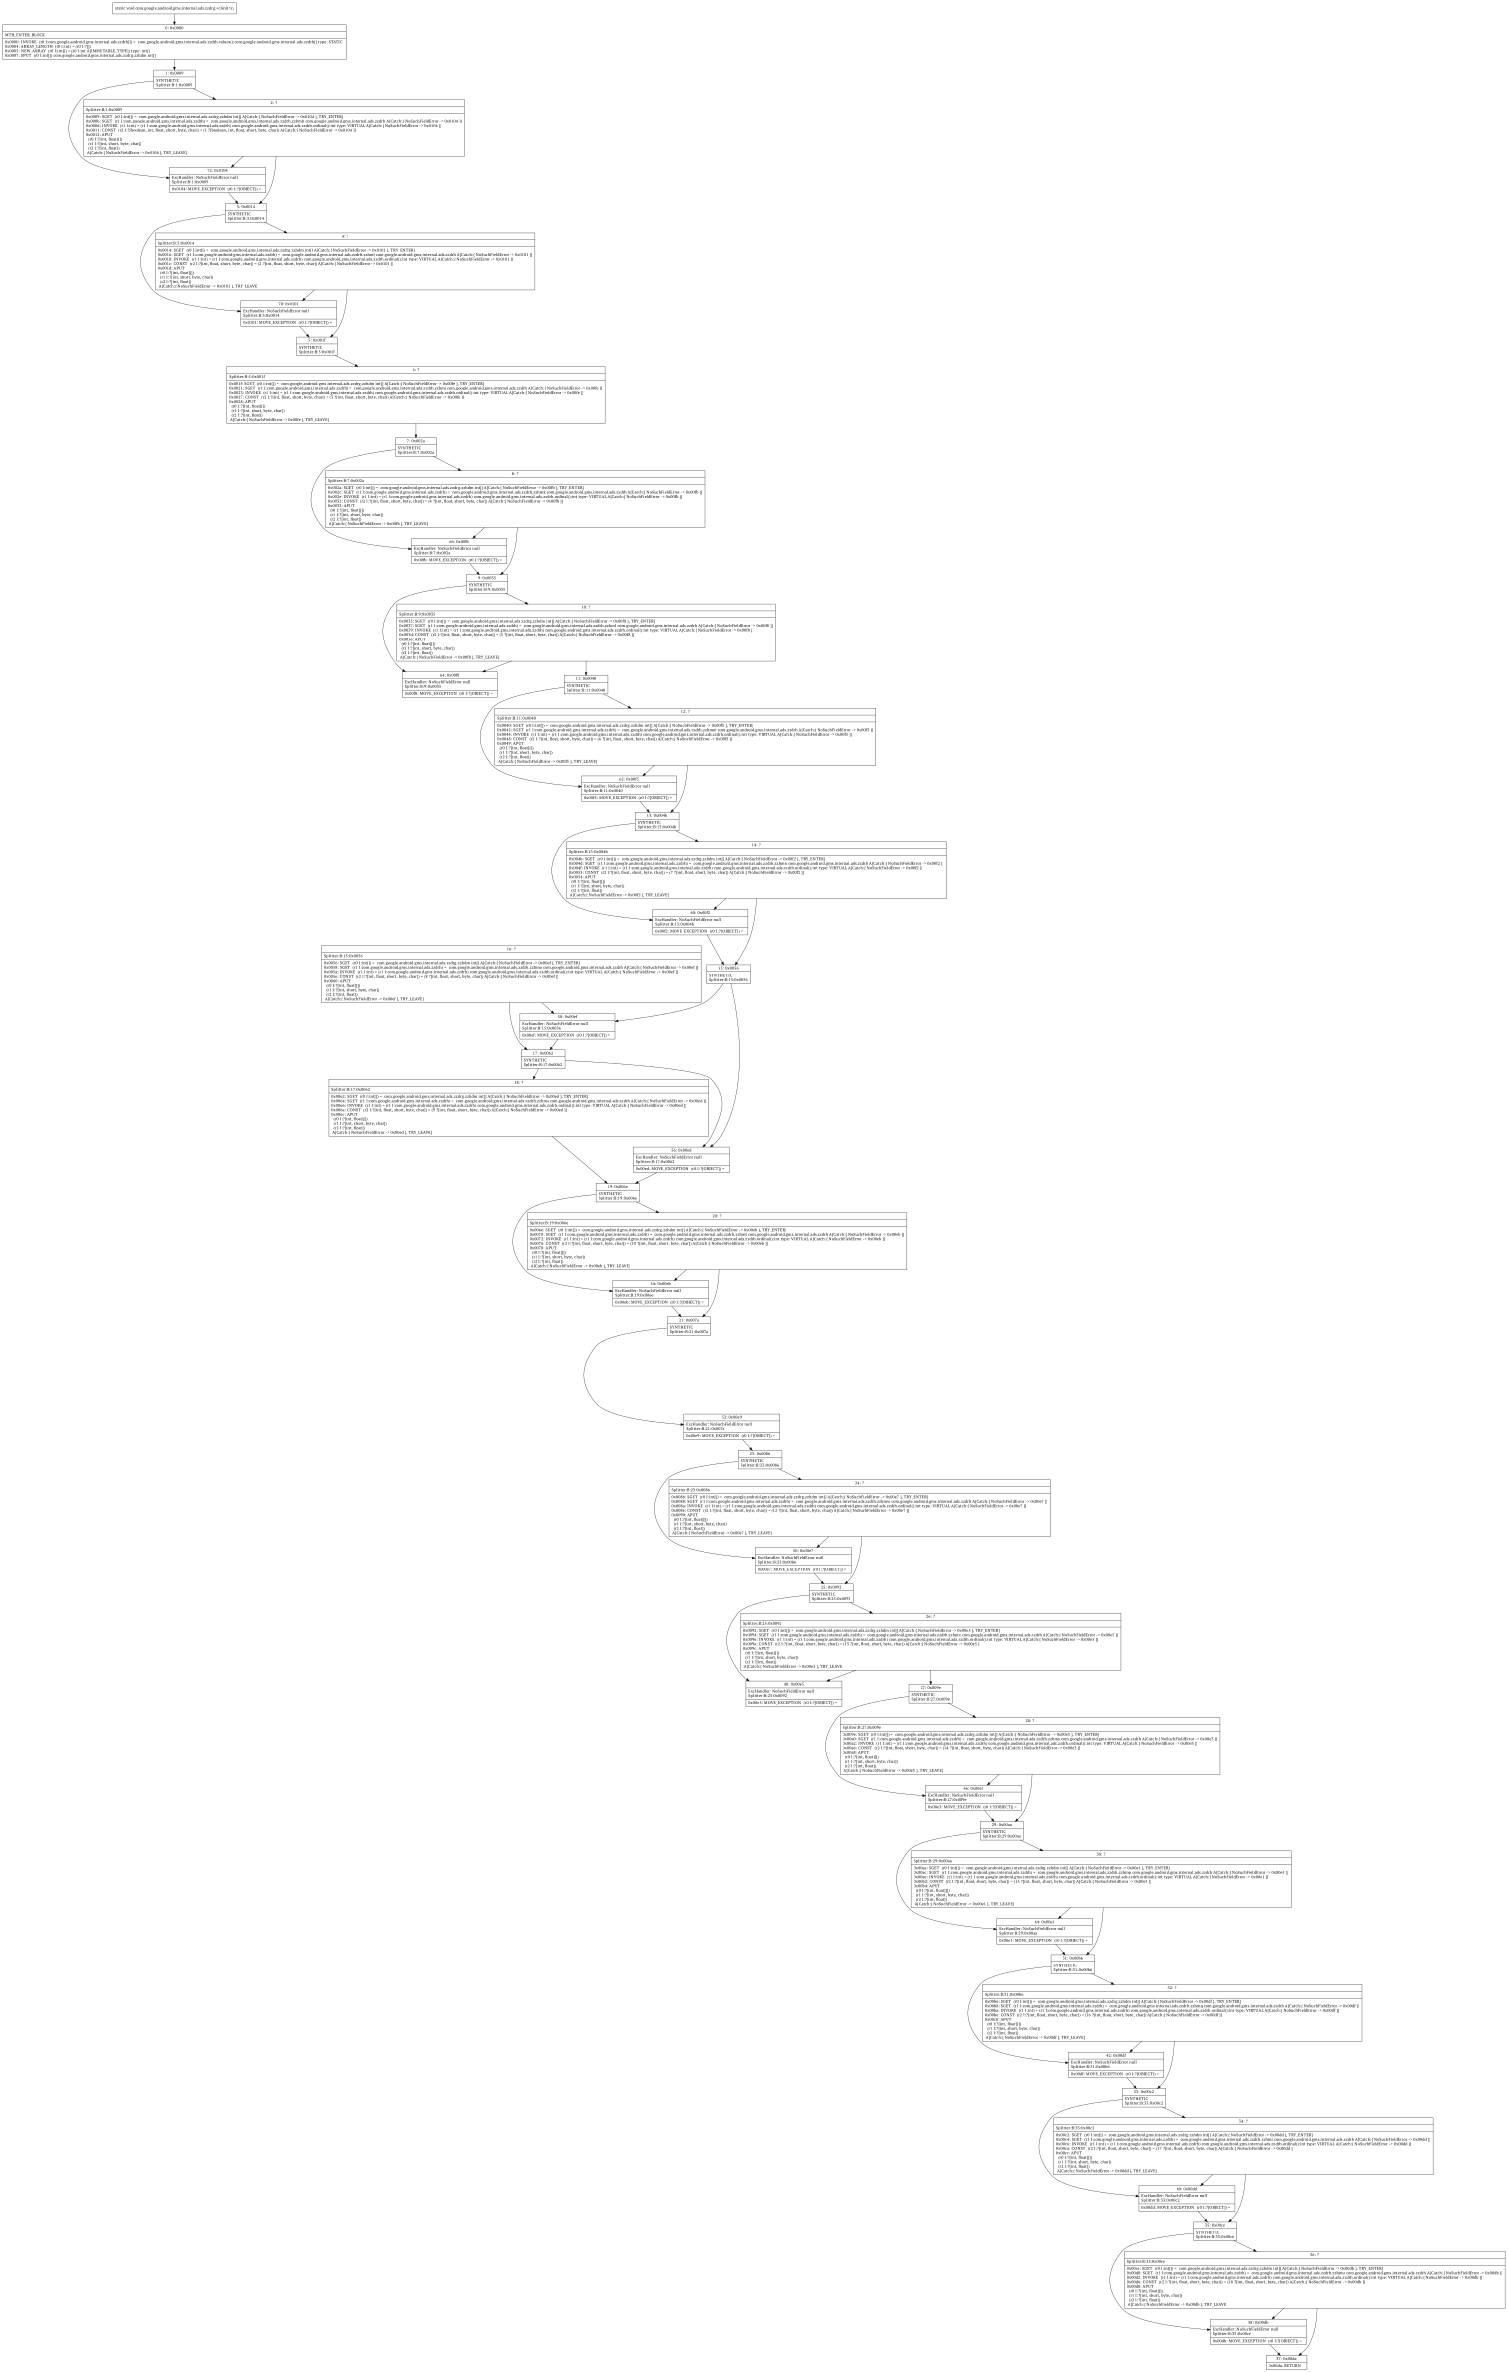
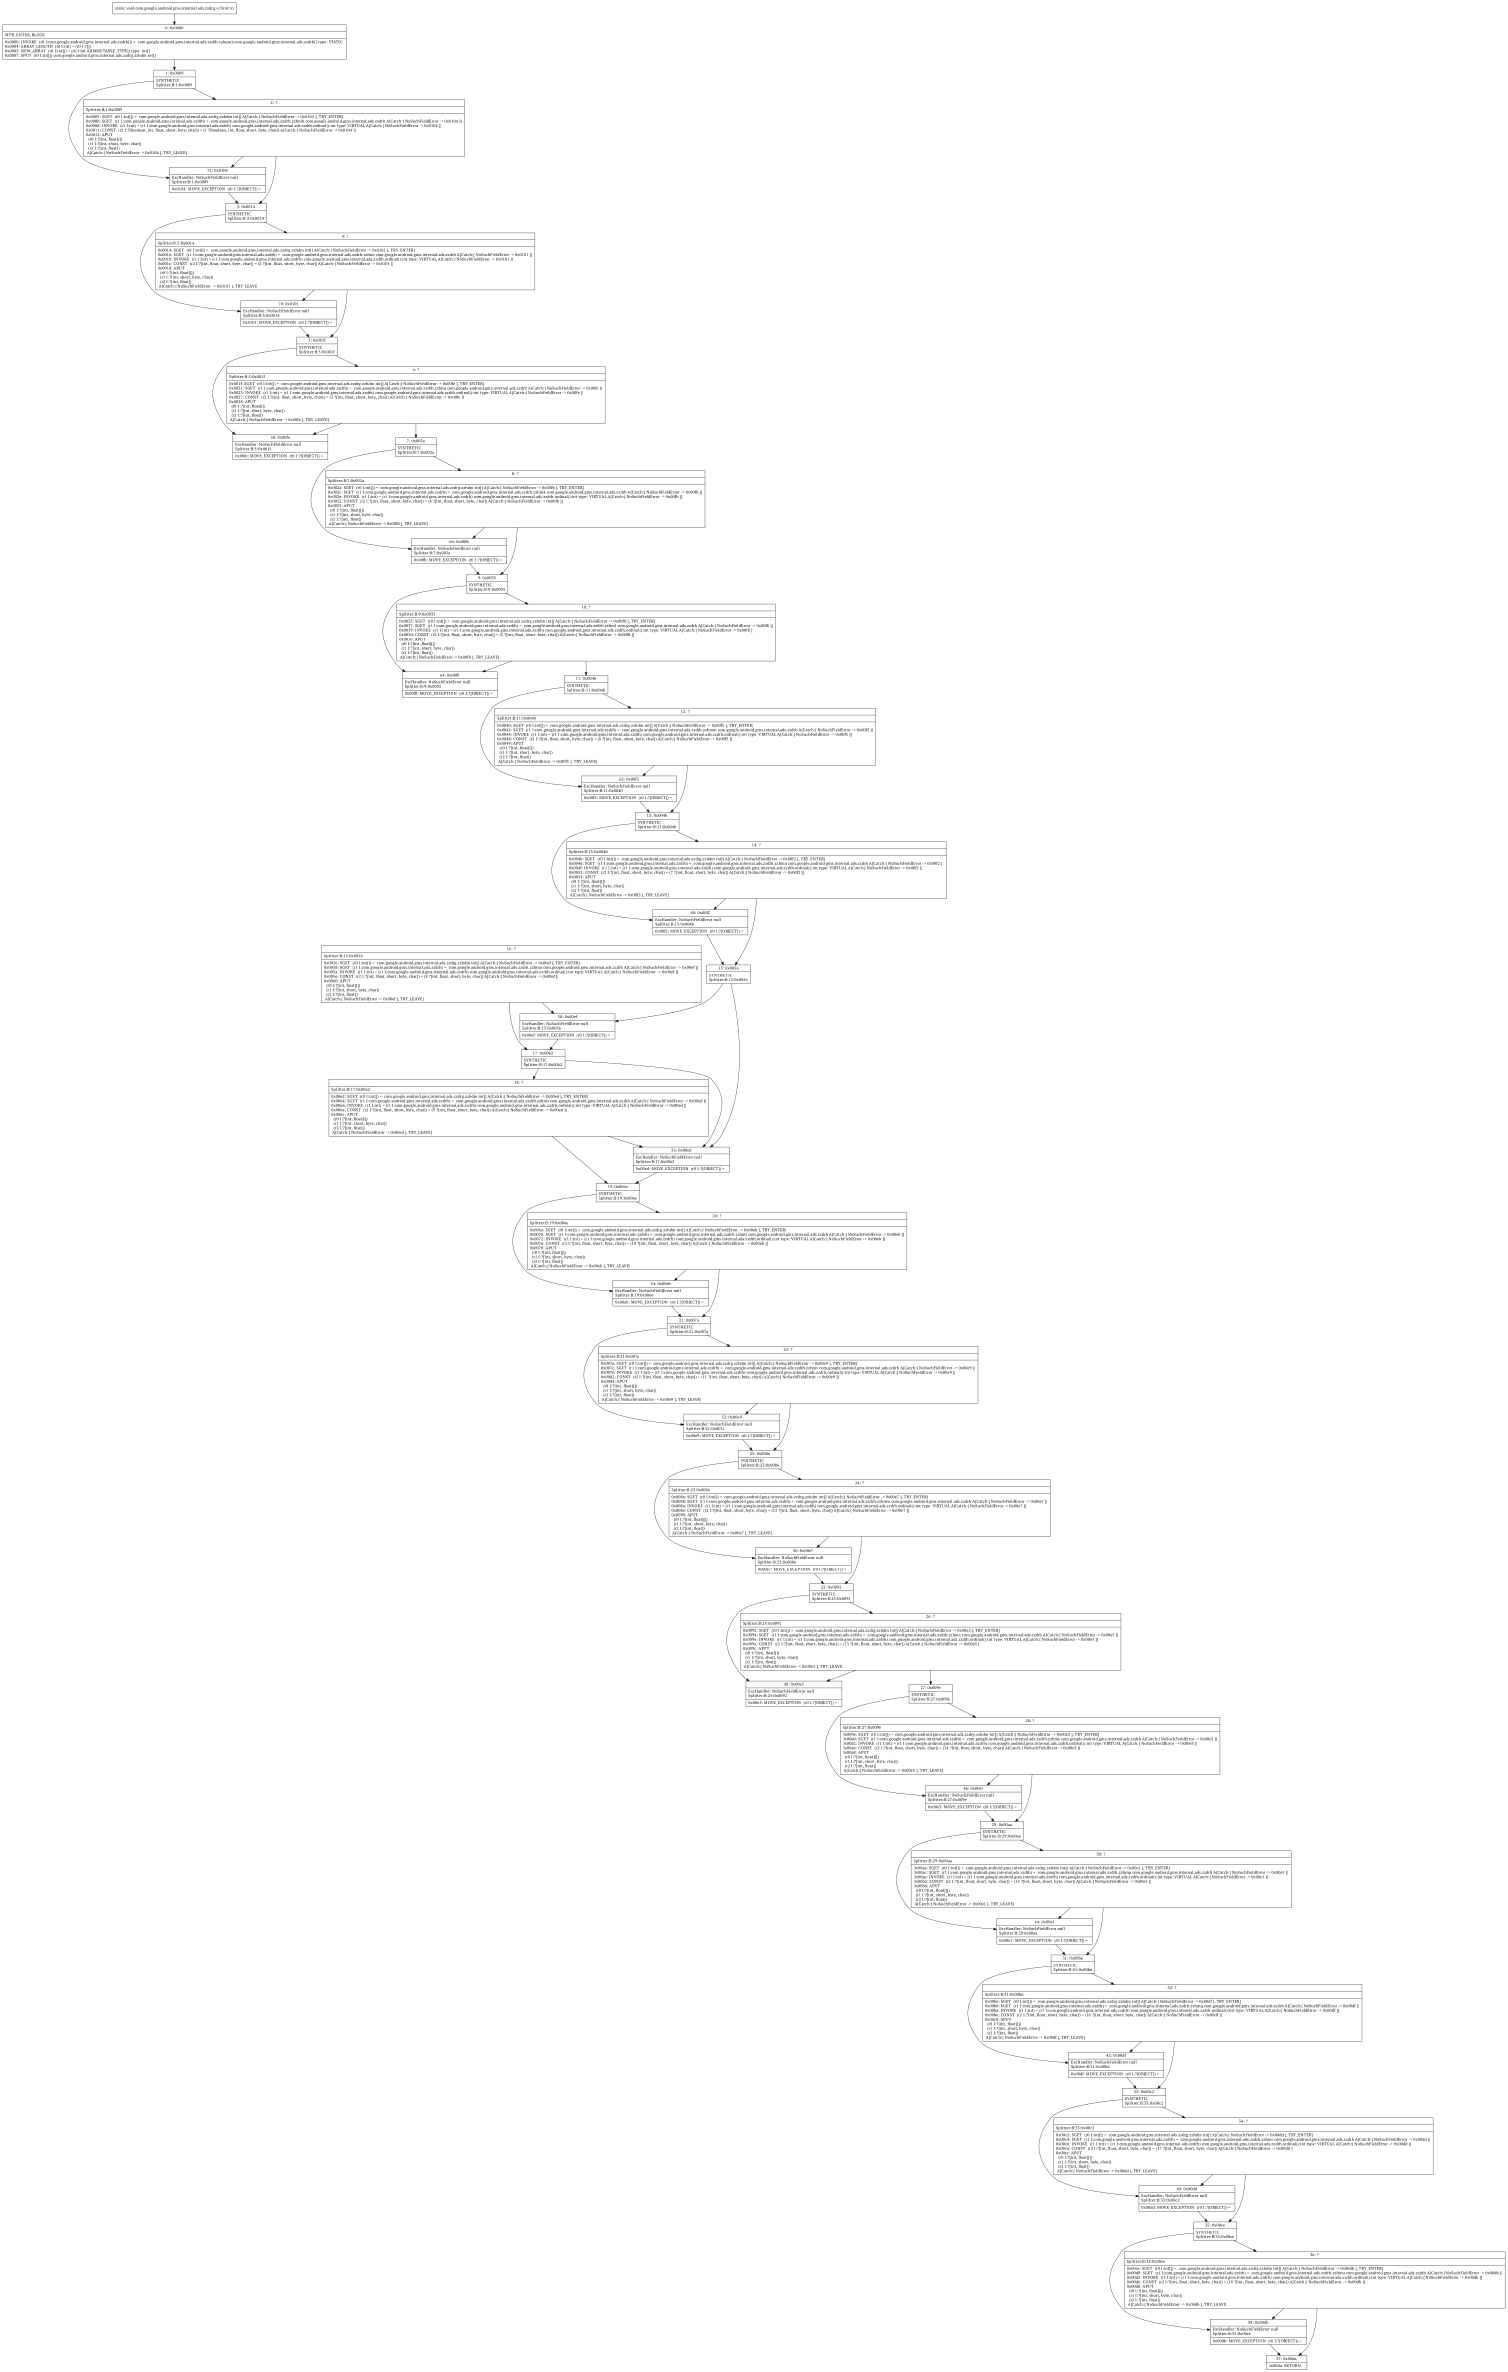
node "68: 0x00fe": added
edge "18: ?" -> "56: 0x00ed": added
node "22: ?": added
